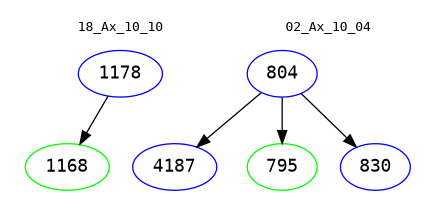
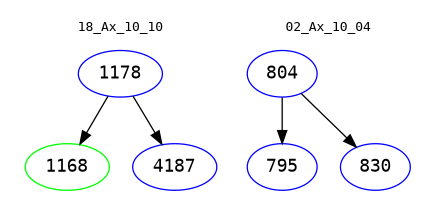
edge "804" -> "4187": now "1178" -> "4187"
node "795": color green -> blue
